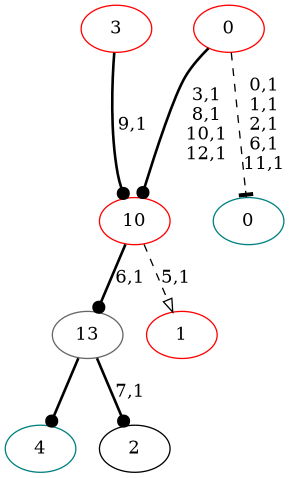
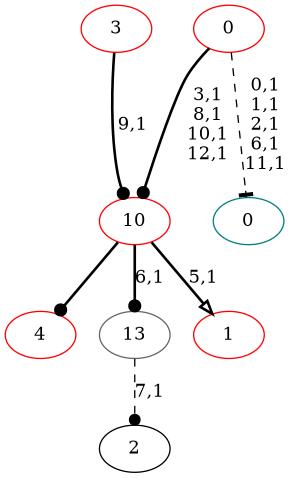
edge "10" -> "1": style dashed -> bold
edge "13" -> "4": now "10" -> "4"
edge "13" -> "2": style bold -> dashed
node "4": color teal -> red
